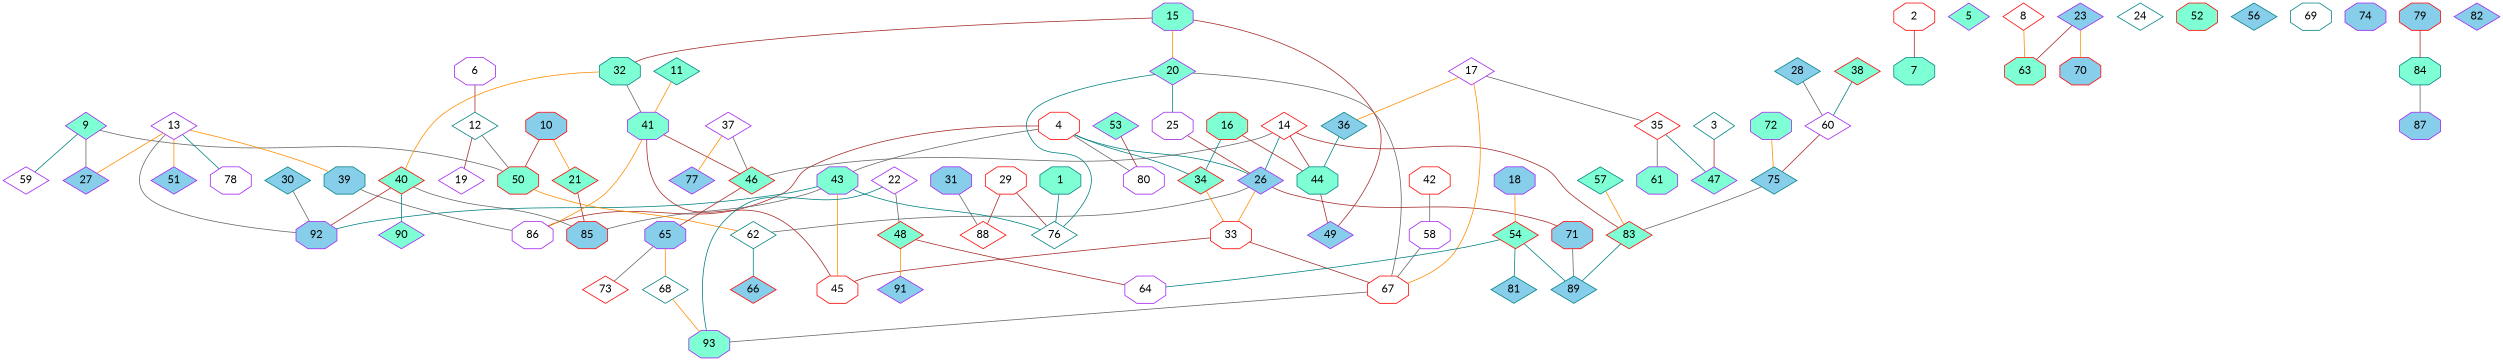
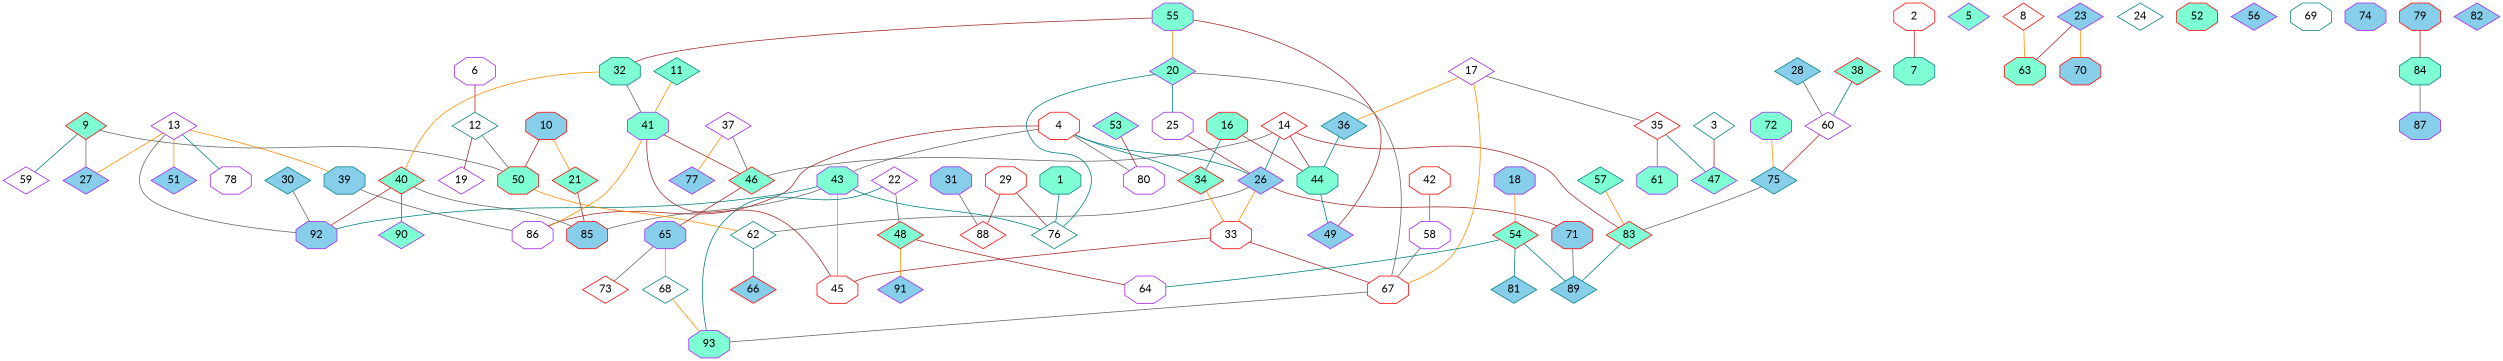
node "15": label "15" -> "55"
node "56": color teal -> purple
node "9": color purple -> red
edge "44" -- "49": color brown -> teal
